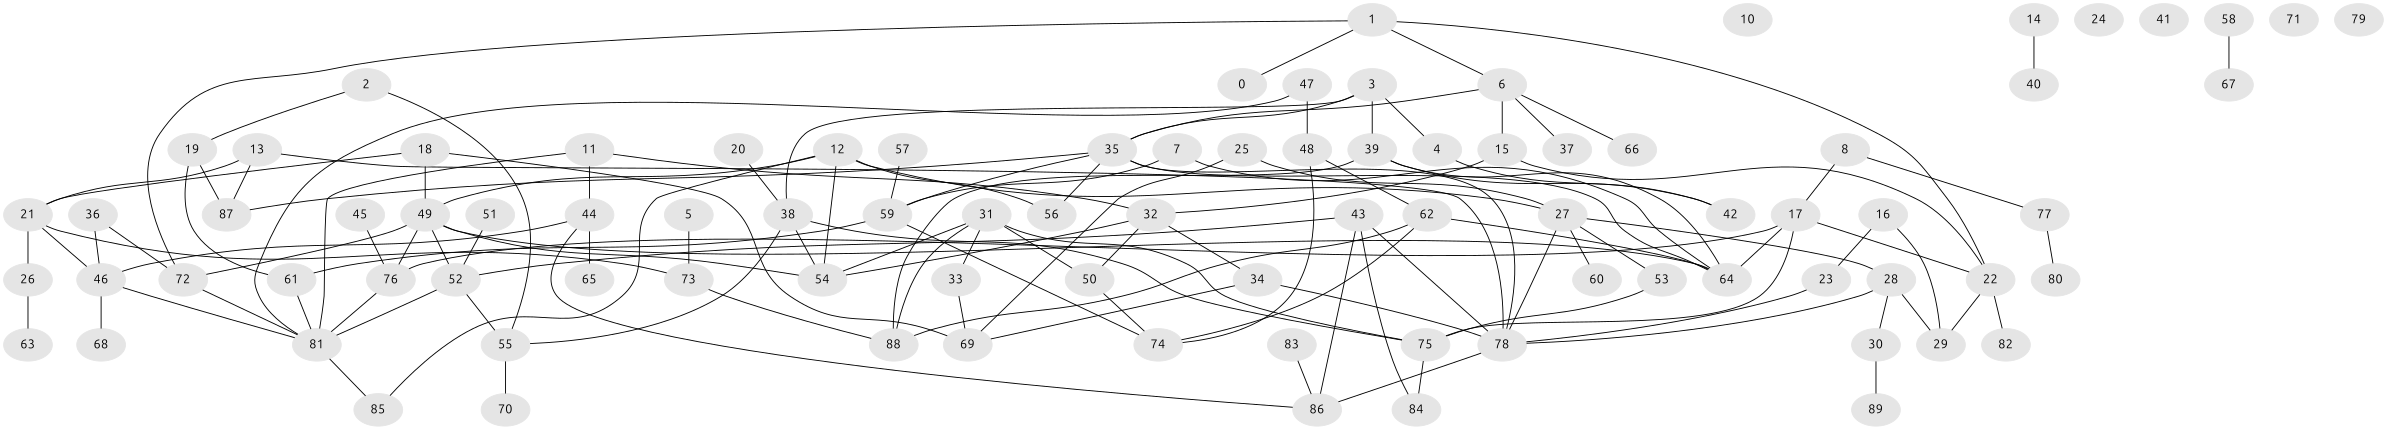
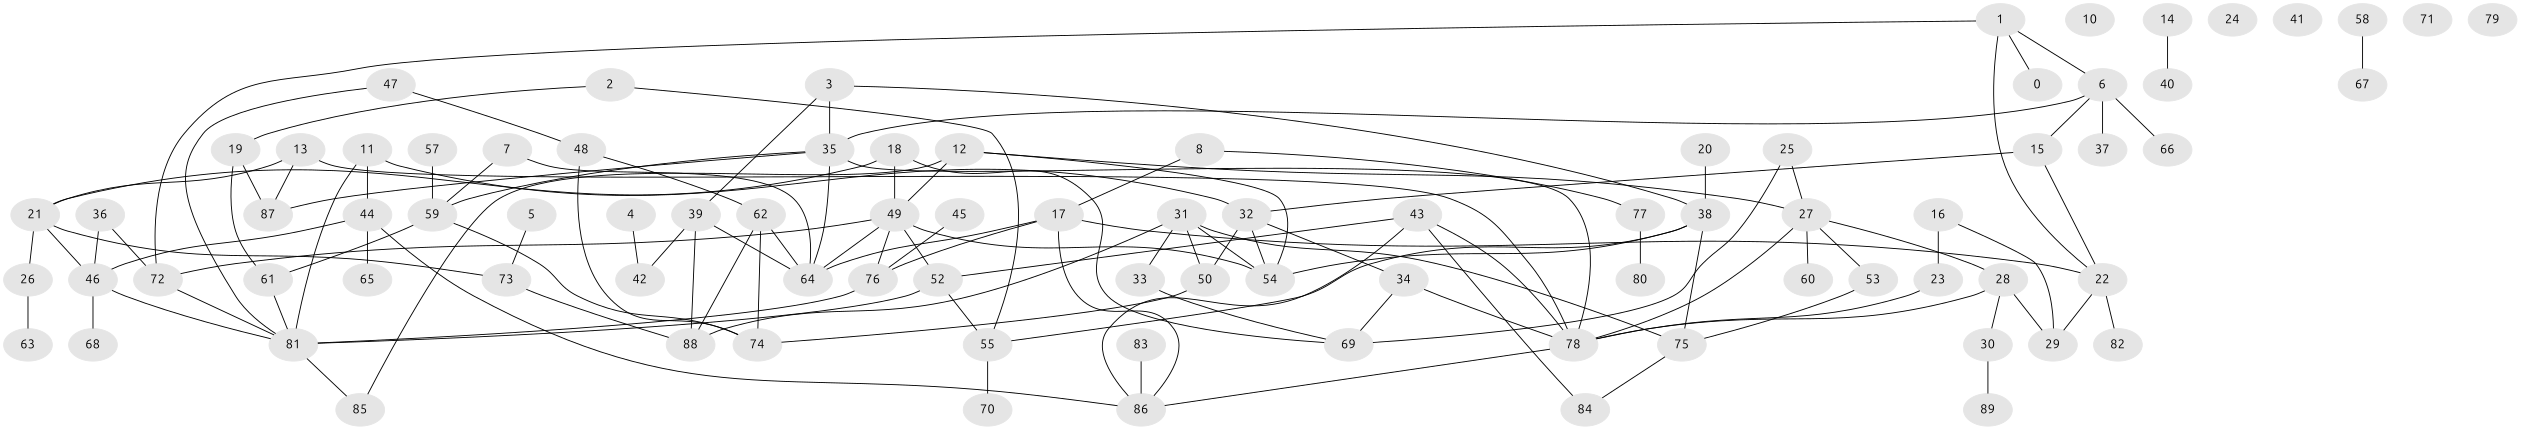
edge "3" -- "4": removed
node "51": removed
node "56": removed
edge "17" -- "75": now "17" -- "86"
